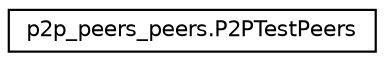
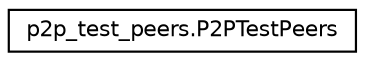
node "p2p_peers_peers.P2PTestPeers": label "p2p_peers_peers.P2PTestPeers" -> "p2p_test_peers.P2PTestPeers"
